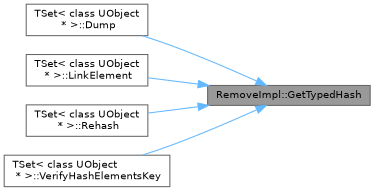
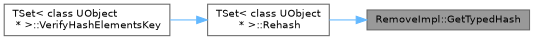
node "TSet< class UObject * >::Dump": removed
node "TSet< class UObject * >::LinkElement": removed
edge "TSet< class UObject * >::VerifyHashElementsKey" -> "RemoveImpl::GetTypedHash": now "TSet< class UObject * >::VerifyHashElementsKey" -> "TSet< class UObject * >::Rehash"
